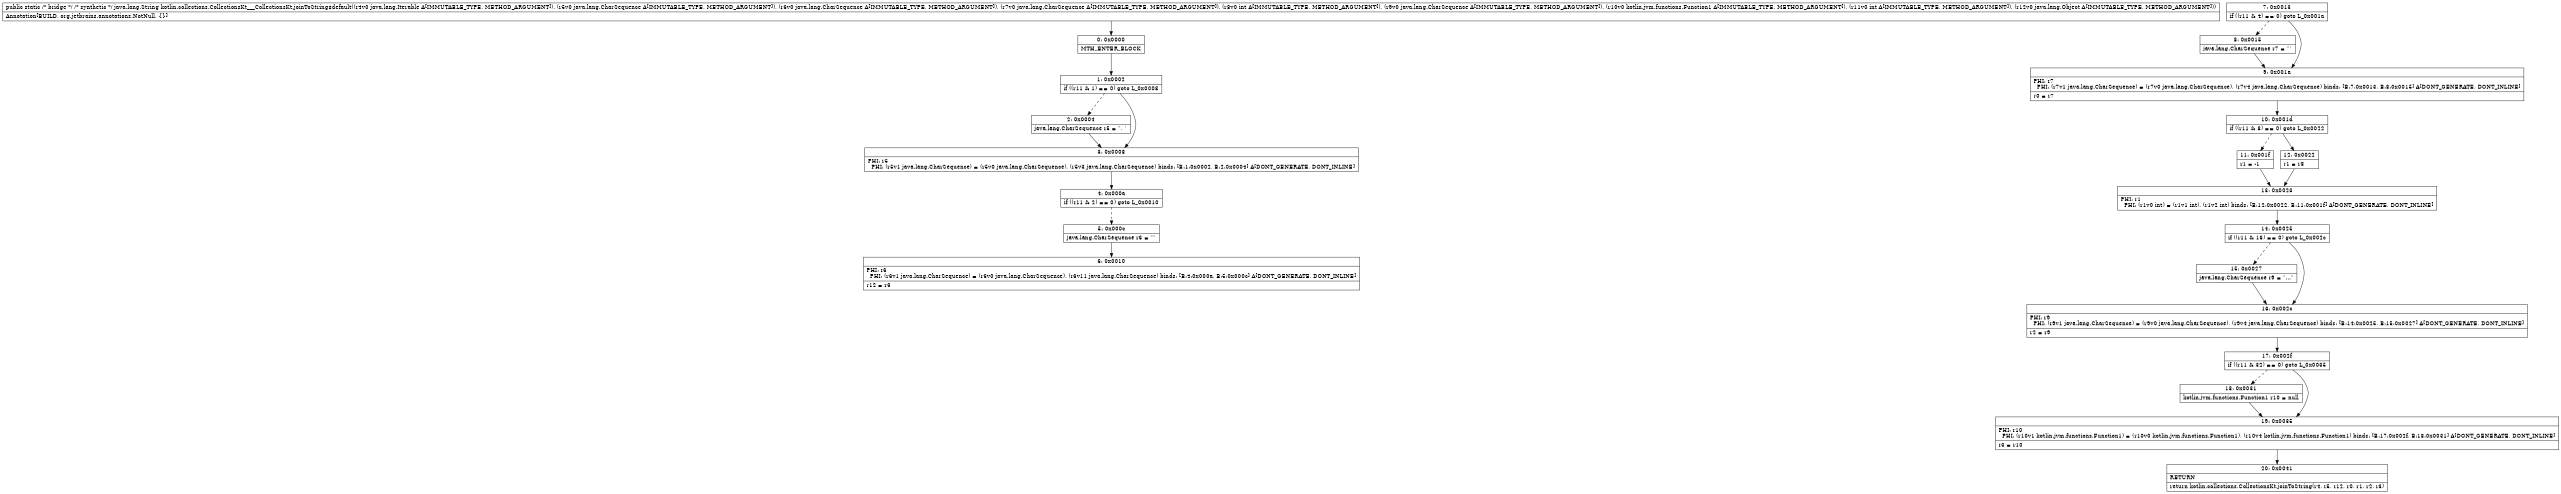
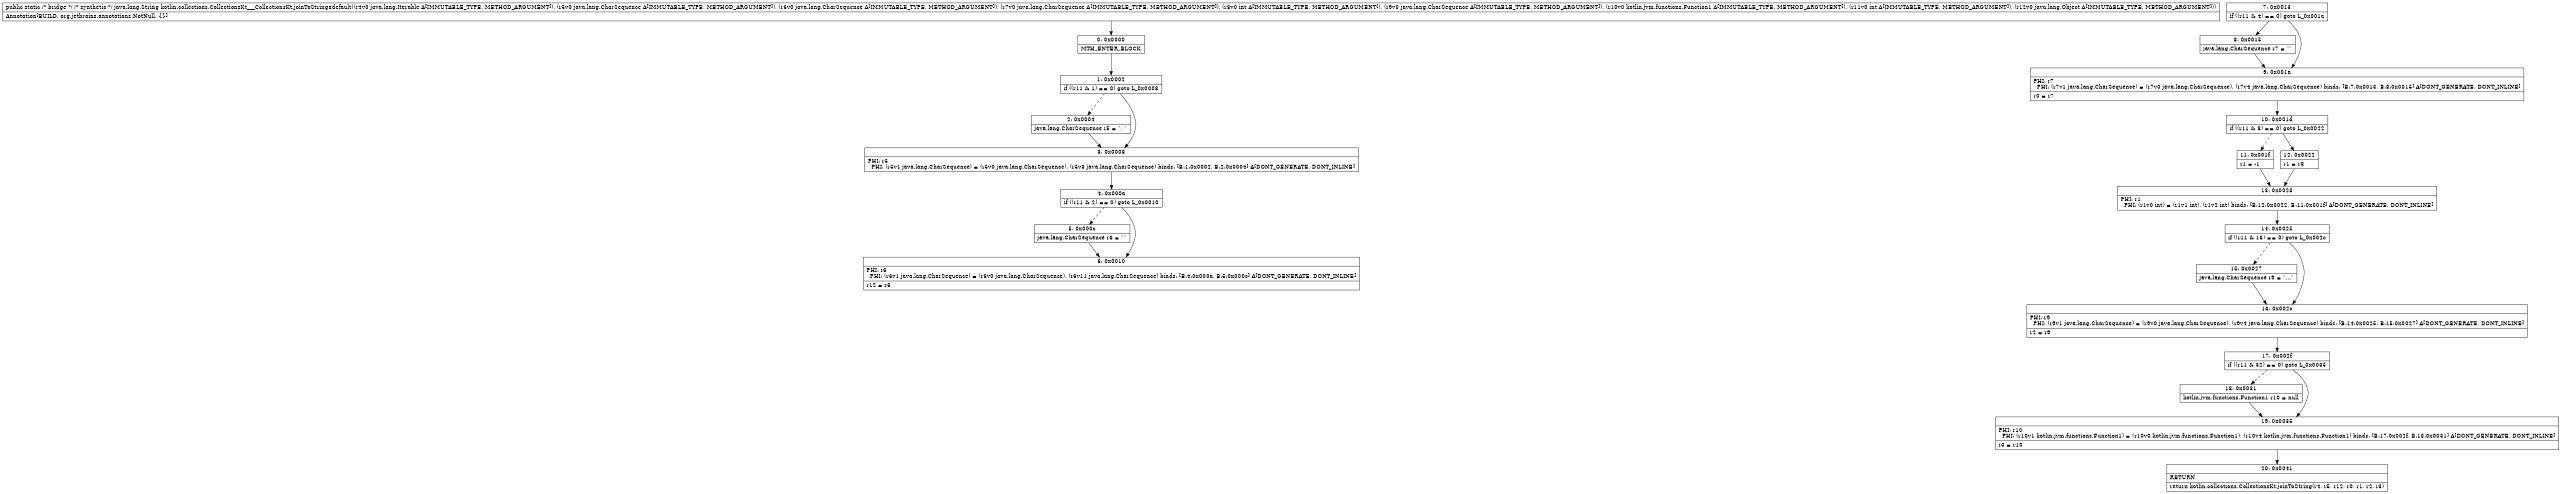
edge "7: 0x0013" -> "8: 0x0015": style dashed -> solid
edge "4: 0x000a" -> "6: 0x0010": added
